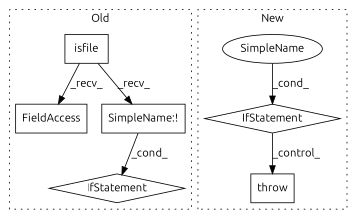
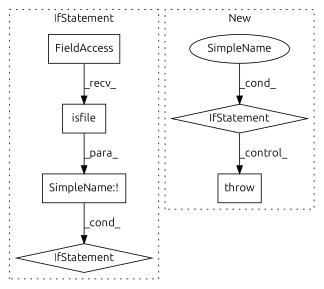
cluster "Old": label "Old" -> "IfStatement"
edge "isfile" -> "FieldAccess": reversed
edge "isfile" -> "SimpleName:!": label "_recv_" -> "_para_"
